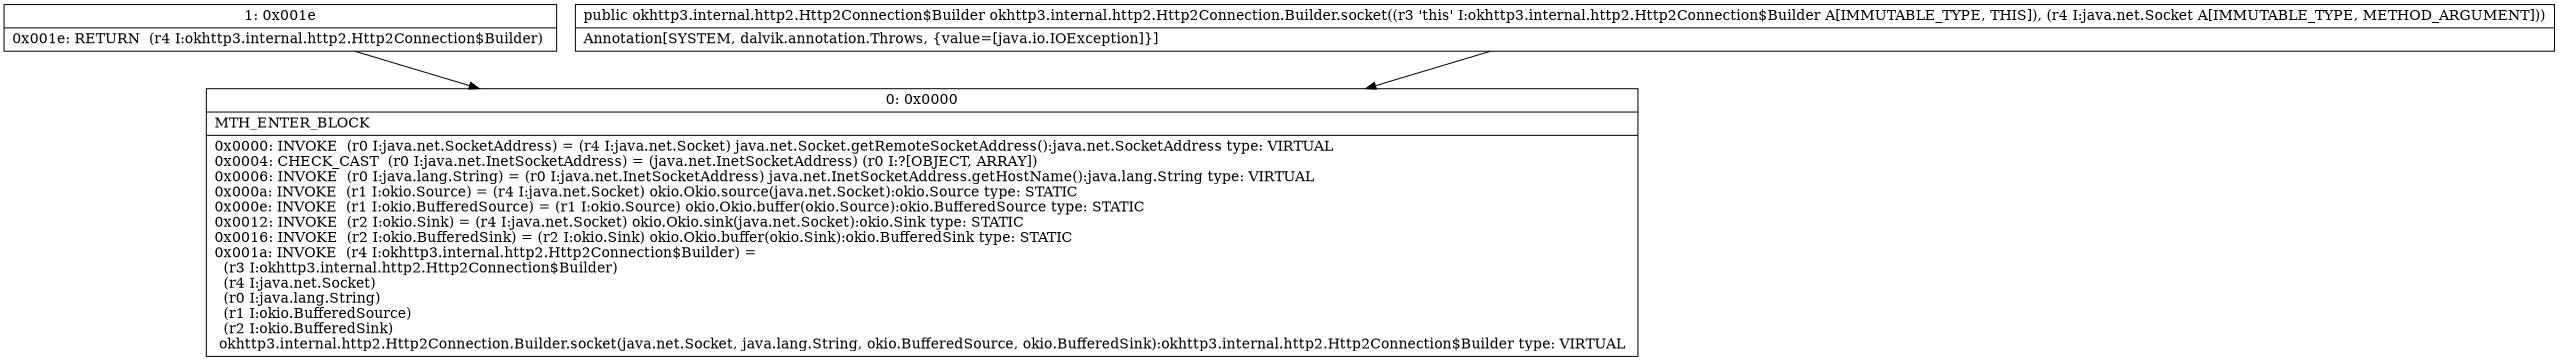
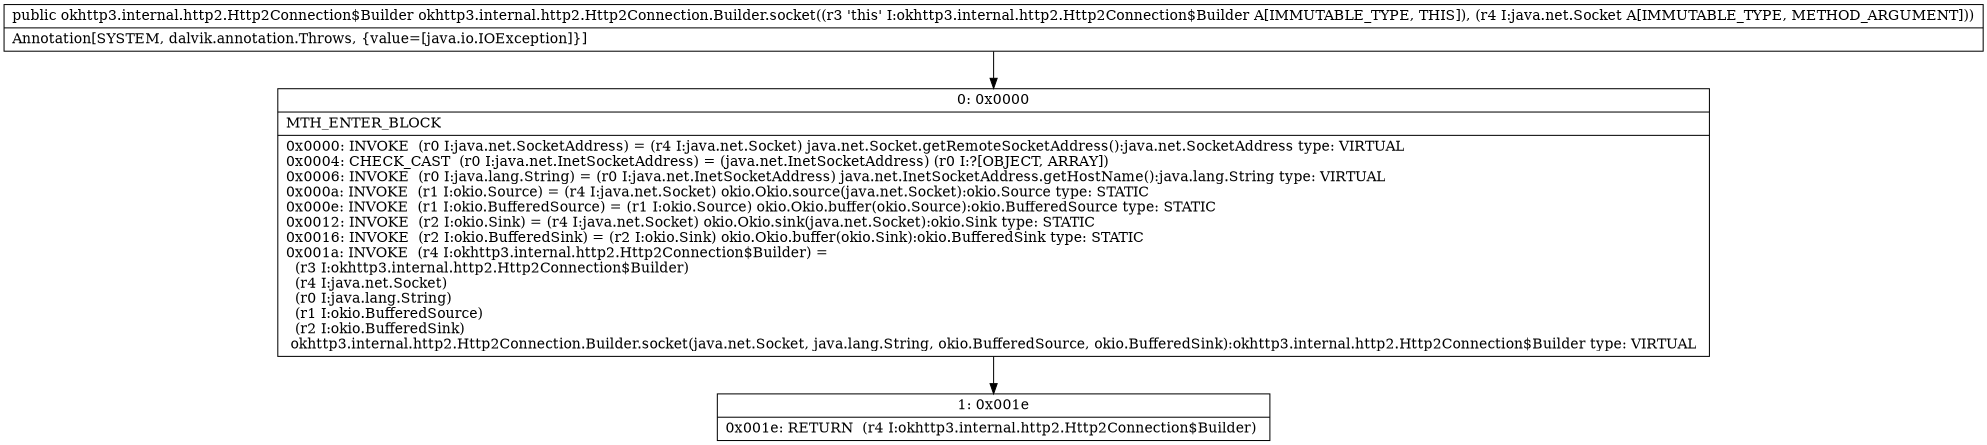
edge "1: 0x001e" -> "0: 0x0000": reversed
